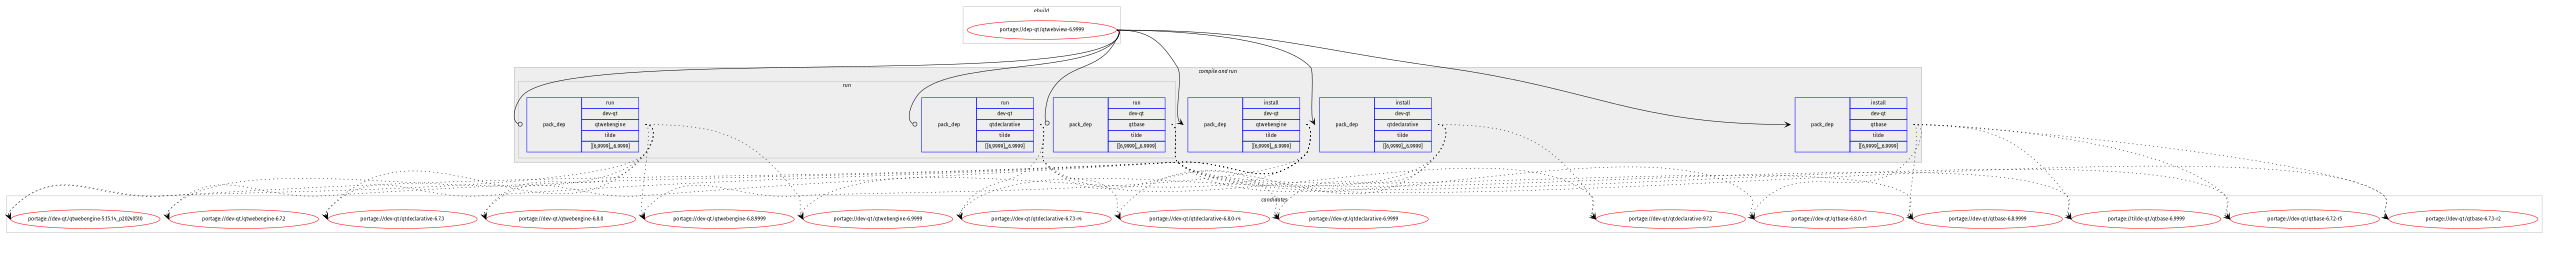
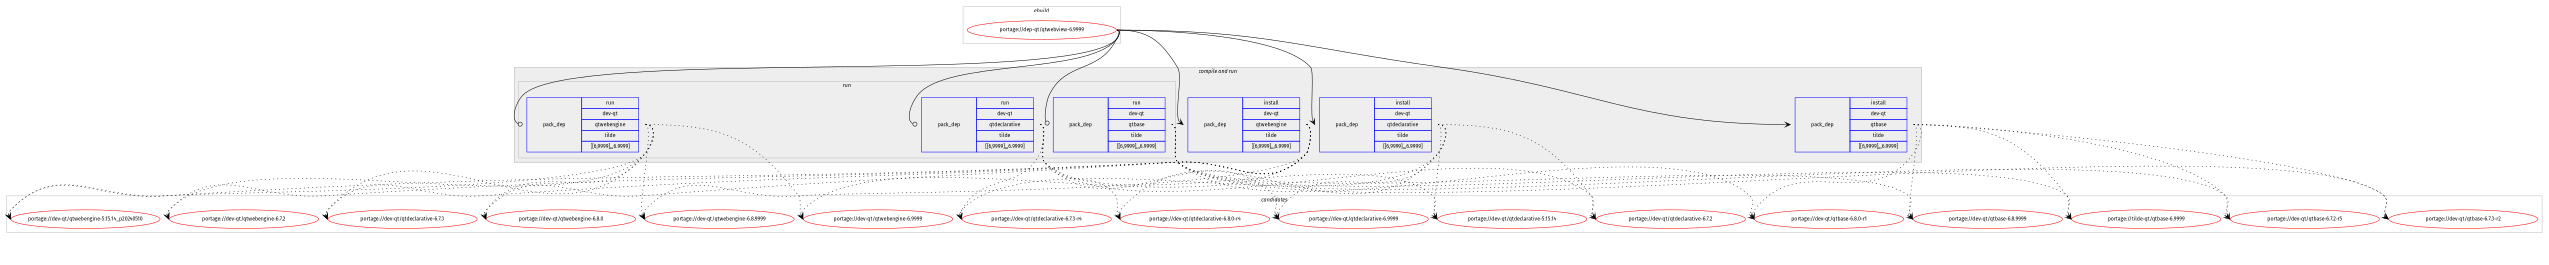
node "portage://dev-qt/qtdeclarative-5.15.14": added
node "portage://dev-qt/qtdeclarative-9.7.2": label "portage://dev-qt/qtdeclarative-9.7.2" -> "portage://dev-qt/qtdeclarative-6.7.2"
